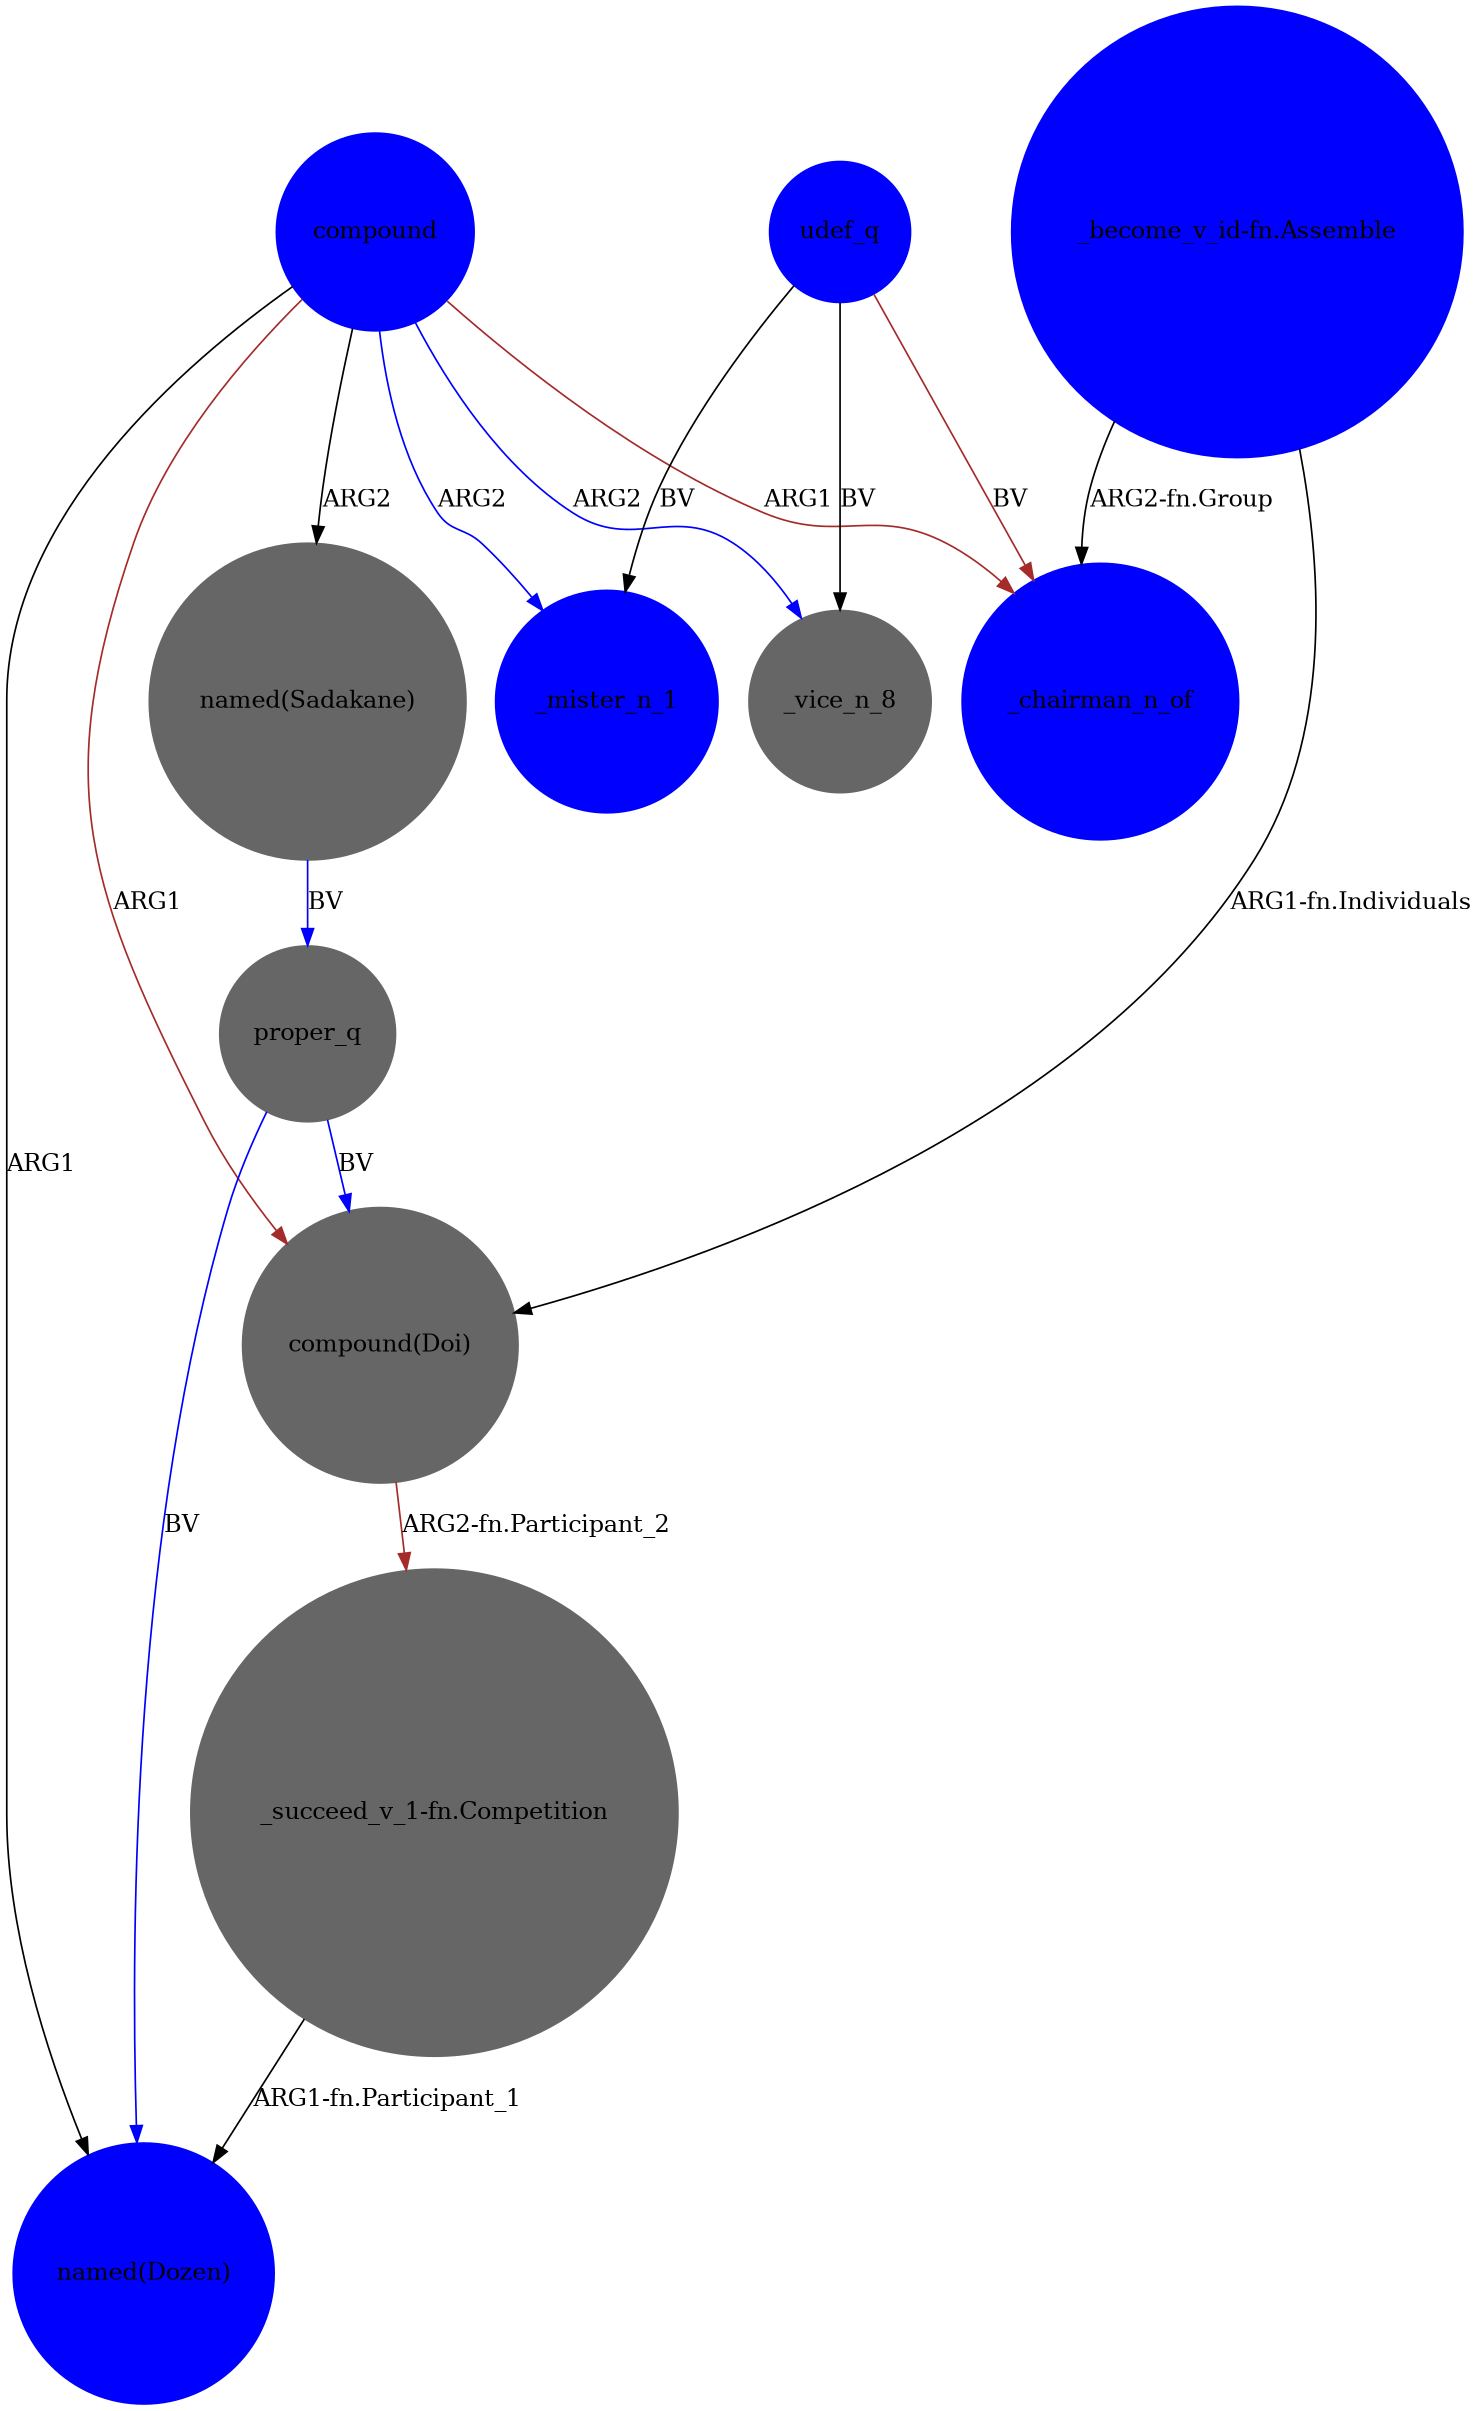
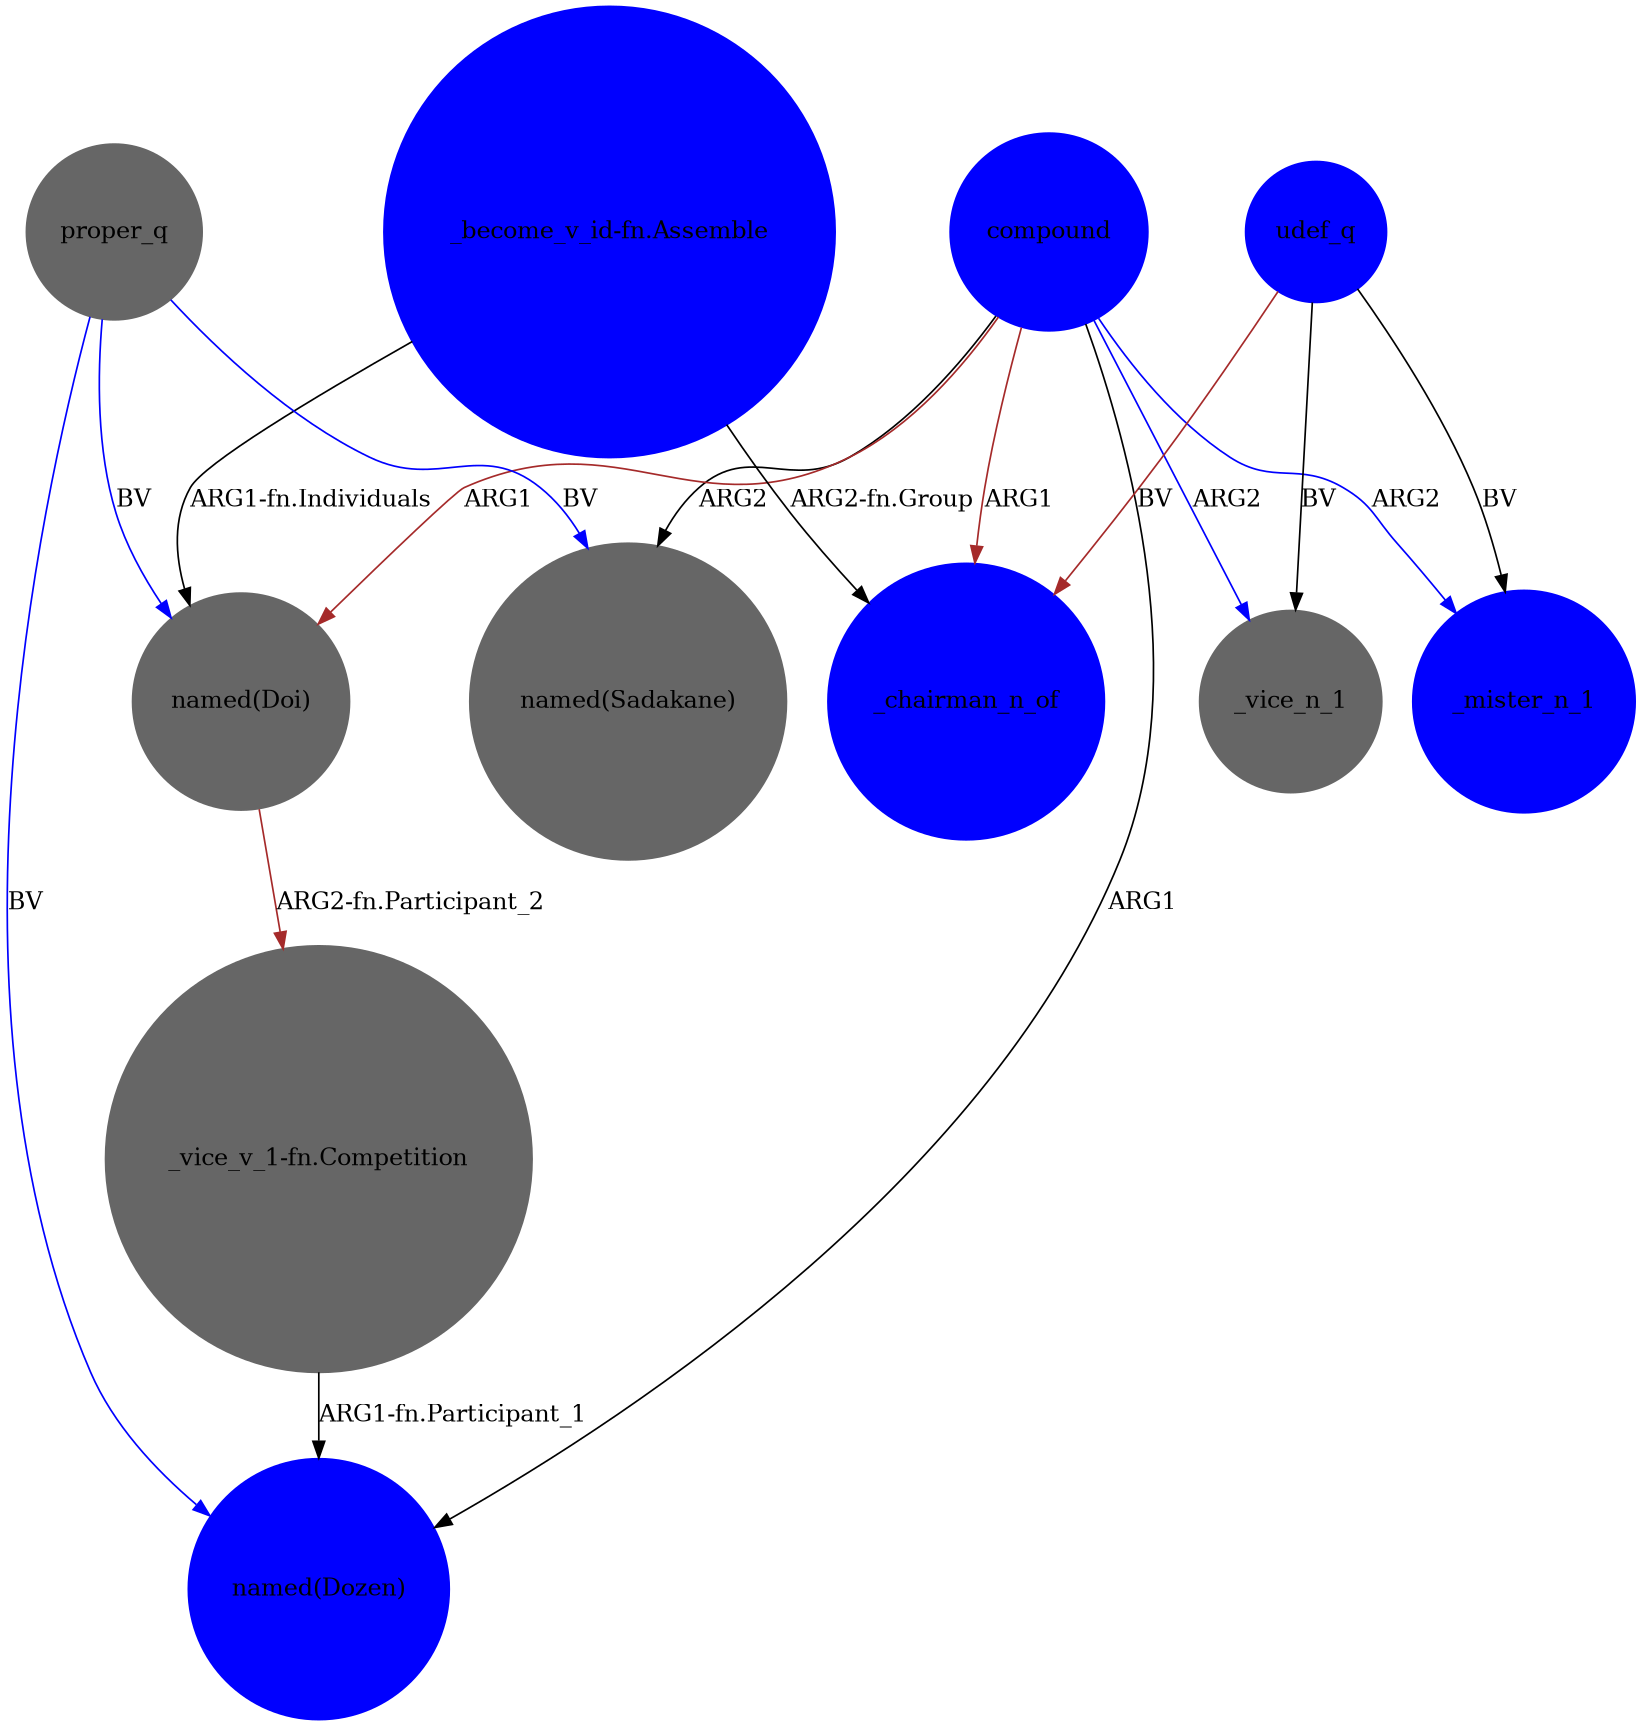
node "_vice_n_8": label "_vice_n_8" -> "_vice_n_1"
edge "named(Sadakane)" -> "proper_q": reversed
node "compound(Doi)": label "compound(Doi)" -> "named(Doi)"
node "_succeed_v_1-fn.Competition": label "_succeed_v_1-fn.Competition" -> "_vice_v_1-fn.Competition"
